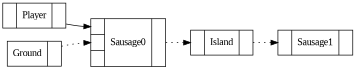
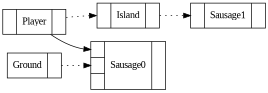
edge "Sausage0" -> "Island": now "Player" -> "Island"
